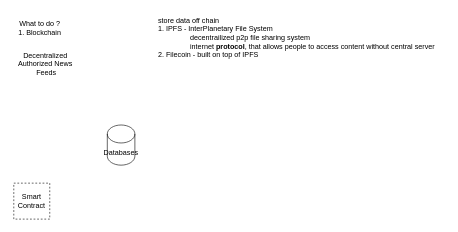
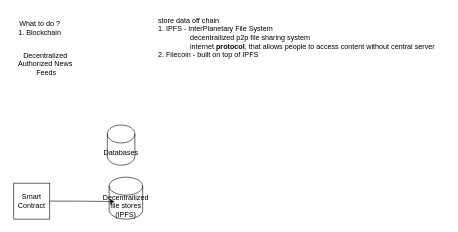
node "Decentrailized file stores (IPFS)": added
node "Smart Contract": style dashed -> solid
edge "Smart Contract" -> "Decentrailized file stores (IPFS)": added
